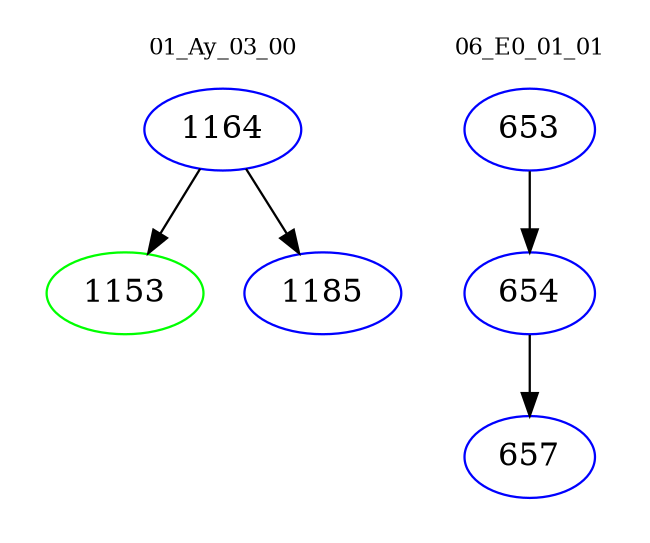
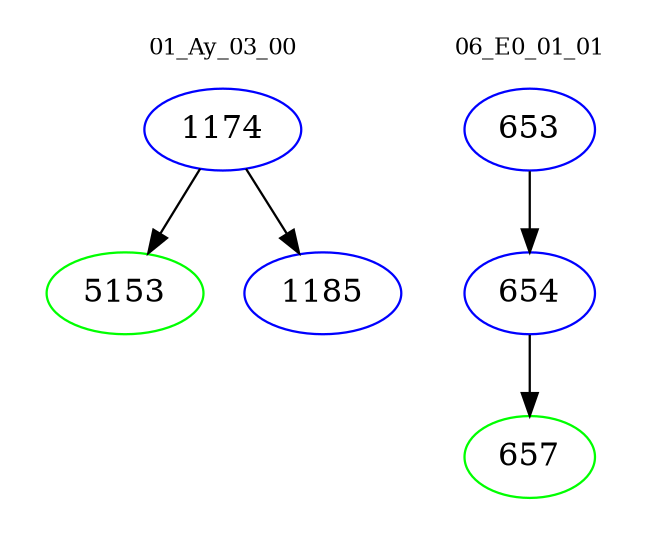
node "1164": label "1164" -> "1174"
node "1153": label "1153" -> "5153"
node "657": color blue -> green
